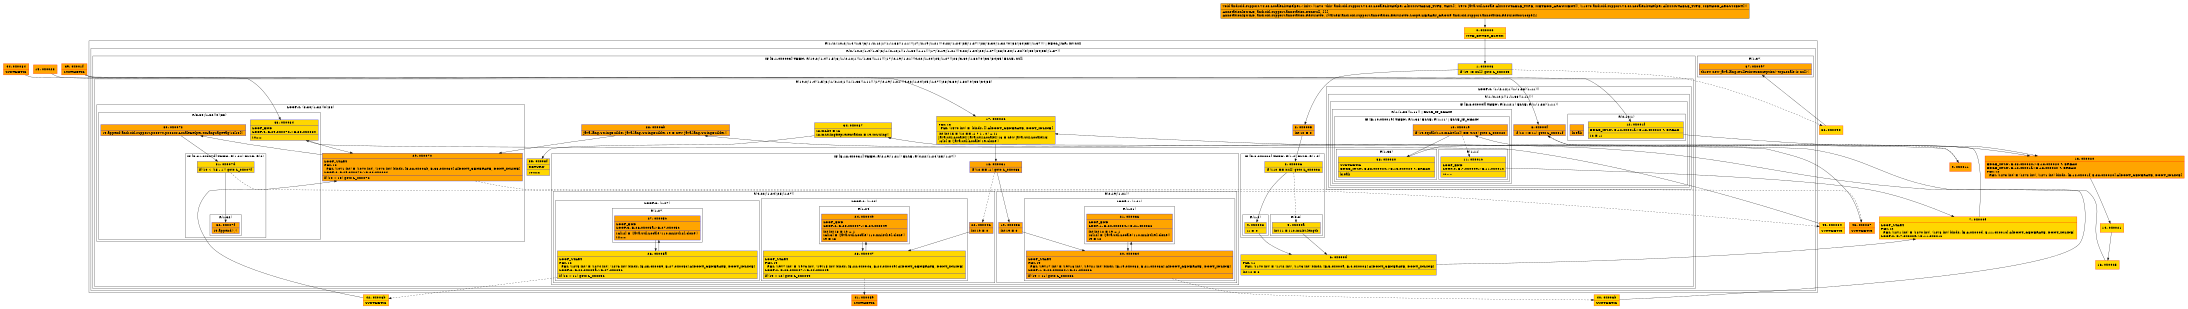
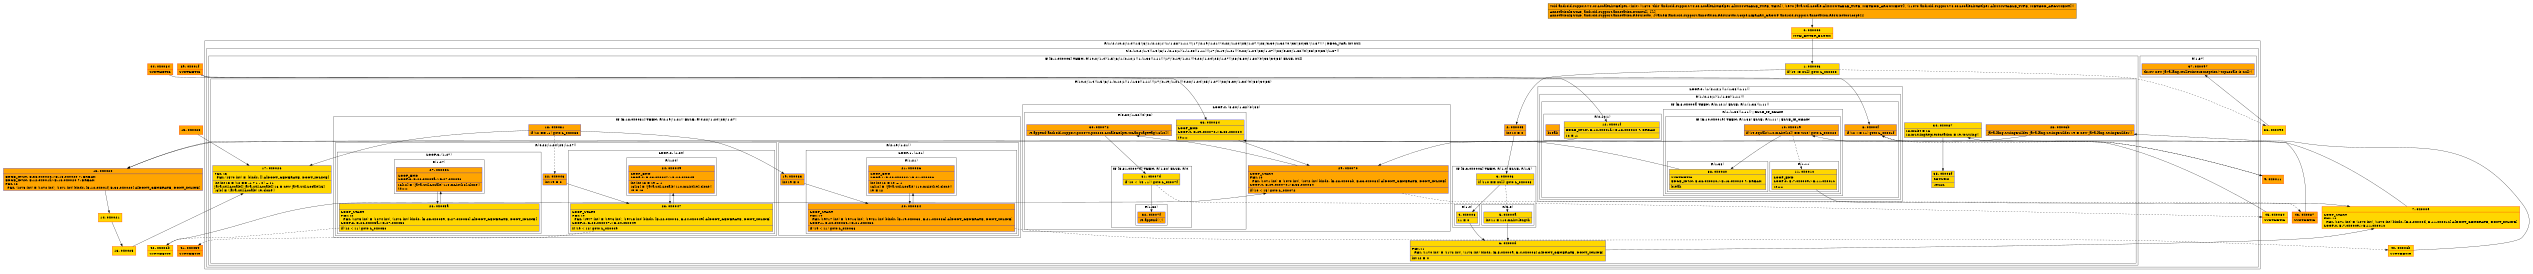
edge "17: 0x0026" -> "18: 0x0031": reversed
node "13: 0x0020": color red -> blue
